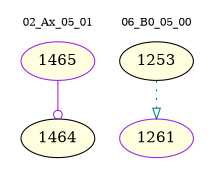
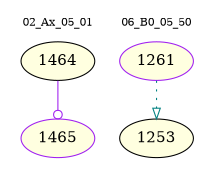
cluster "06_B0_05_00": label "06_B0_05_00" -> "06_B0_05_50"
edge "1253" -> "1261": reversed
edge "1465" -> "1464": reversed
